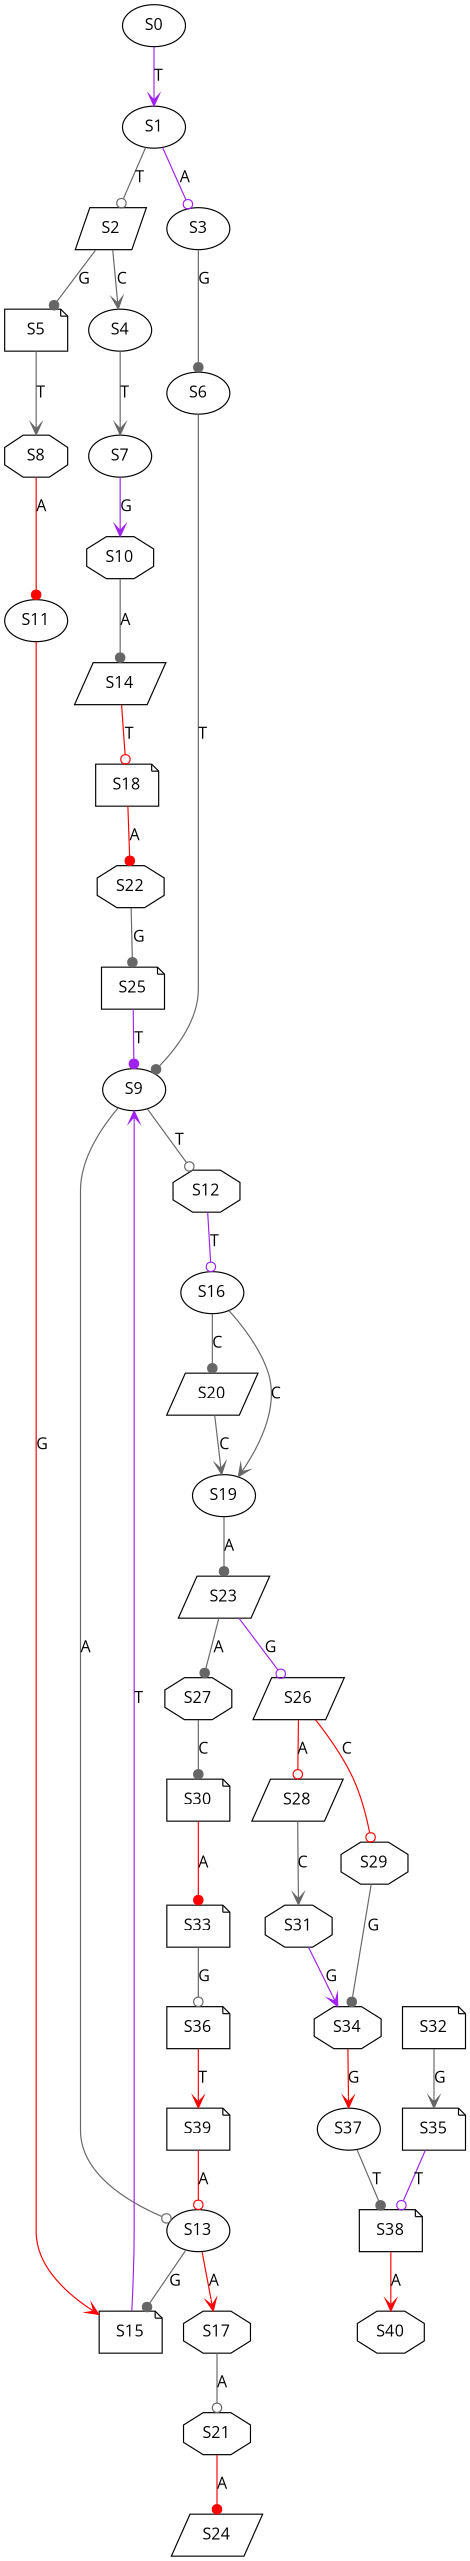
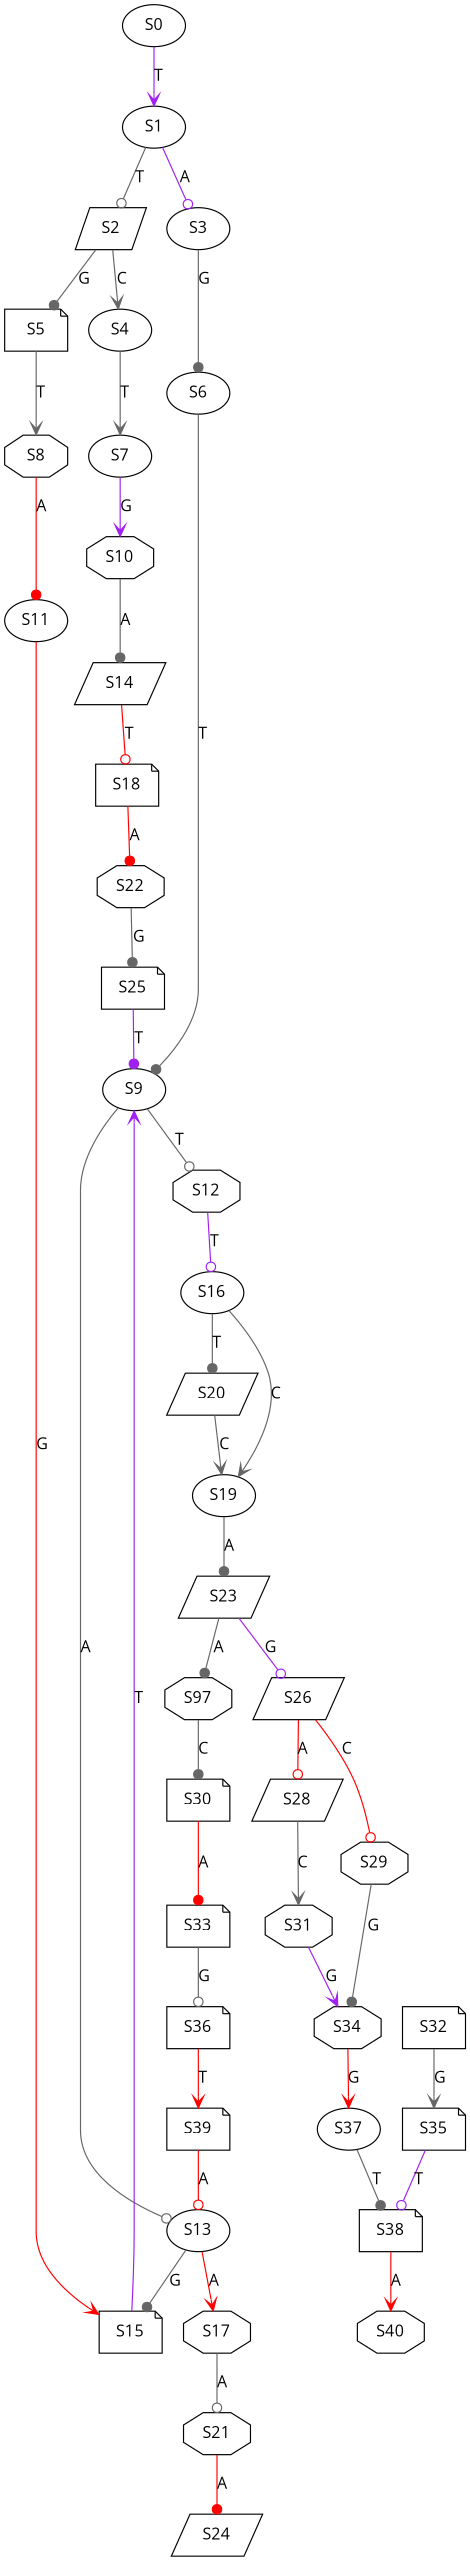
edge "S16" -> "S20": label "C" -> "T"
node "S27": label "S27" -> "S97"
